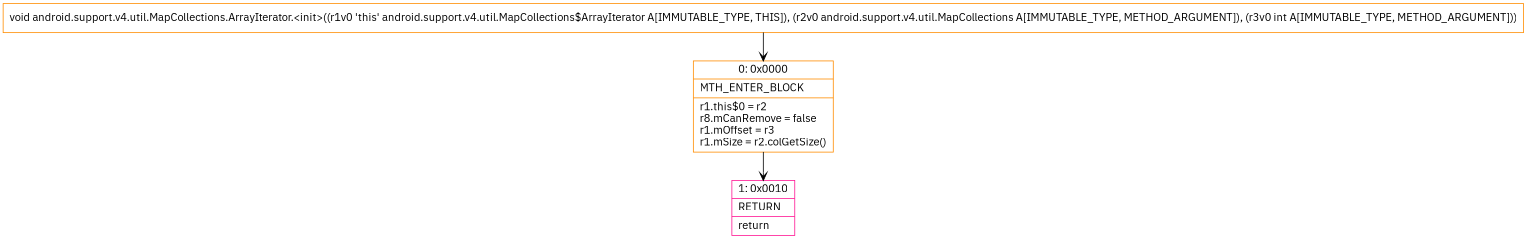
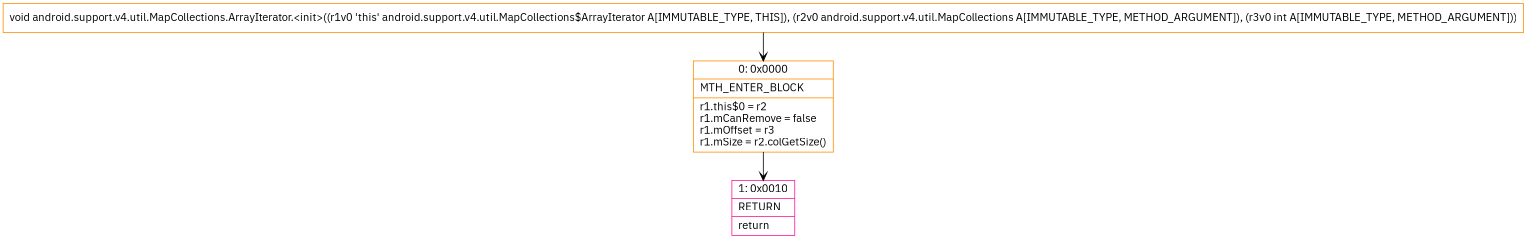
node "0: 0x0000": text "r8.mCanRemove = false" -> "r1.mCanRemove = false"
